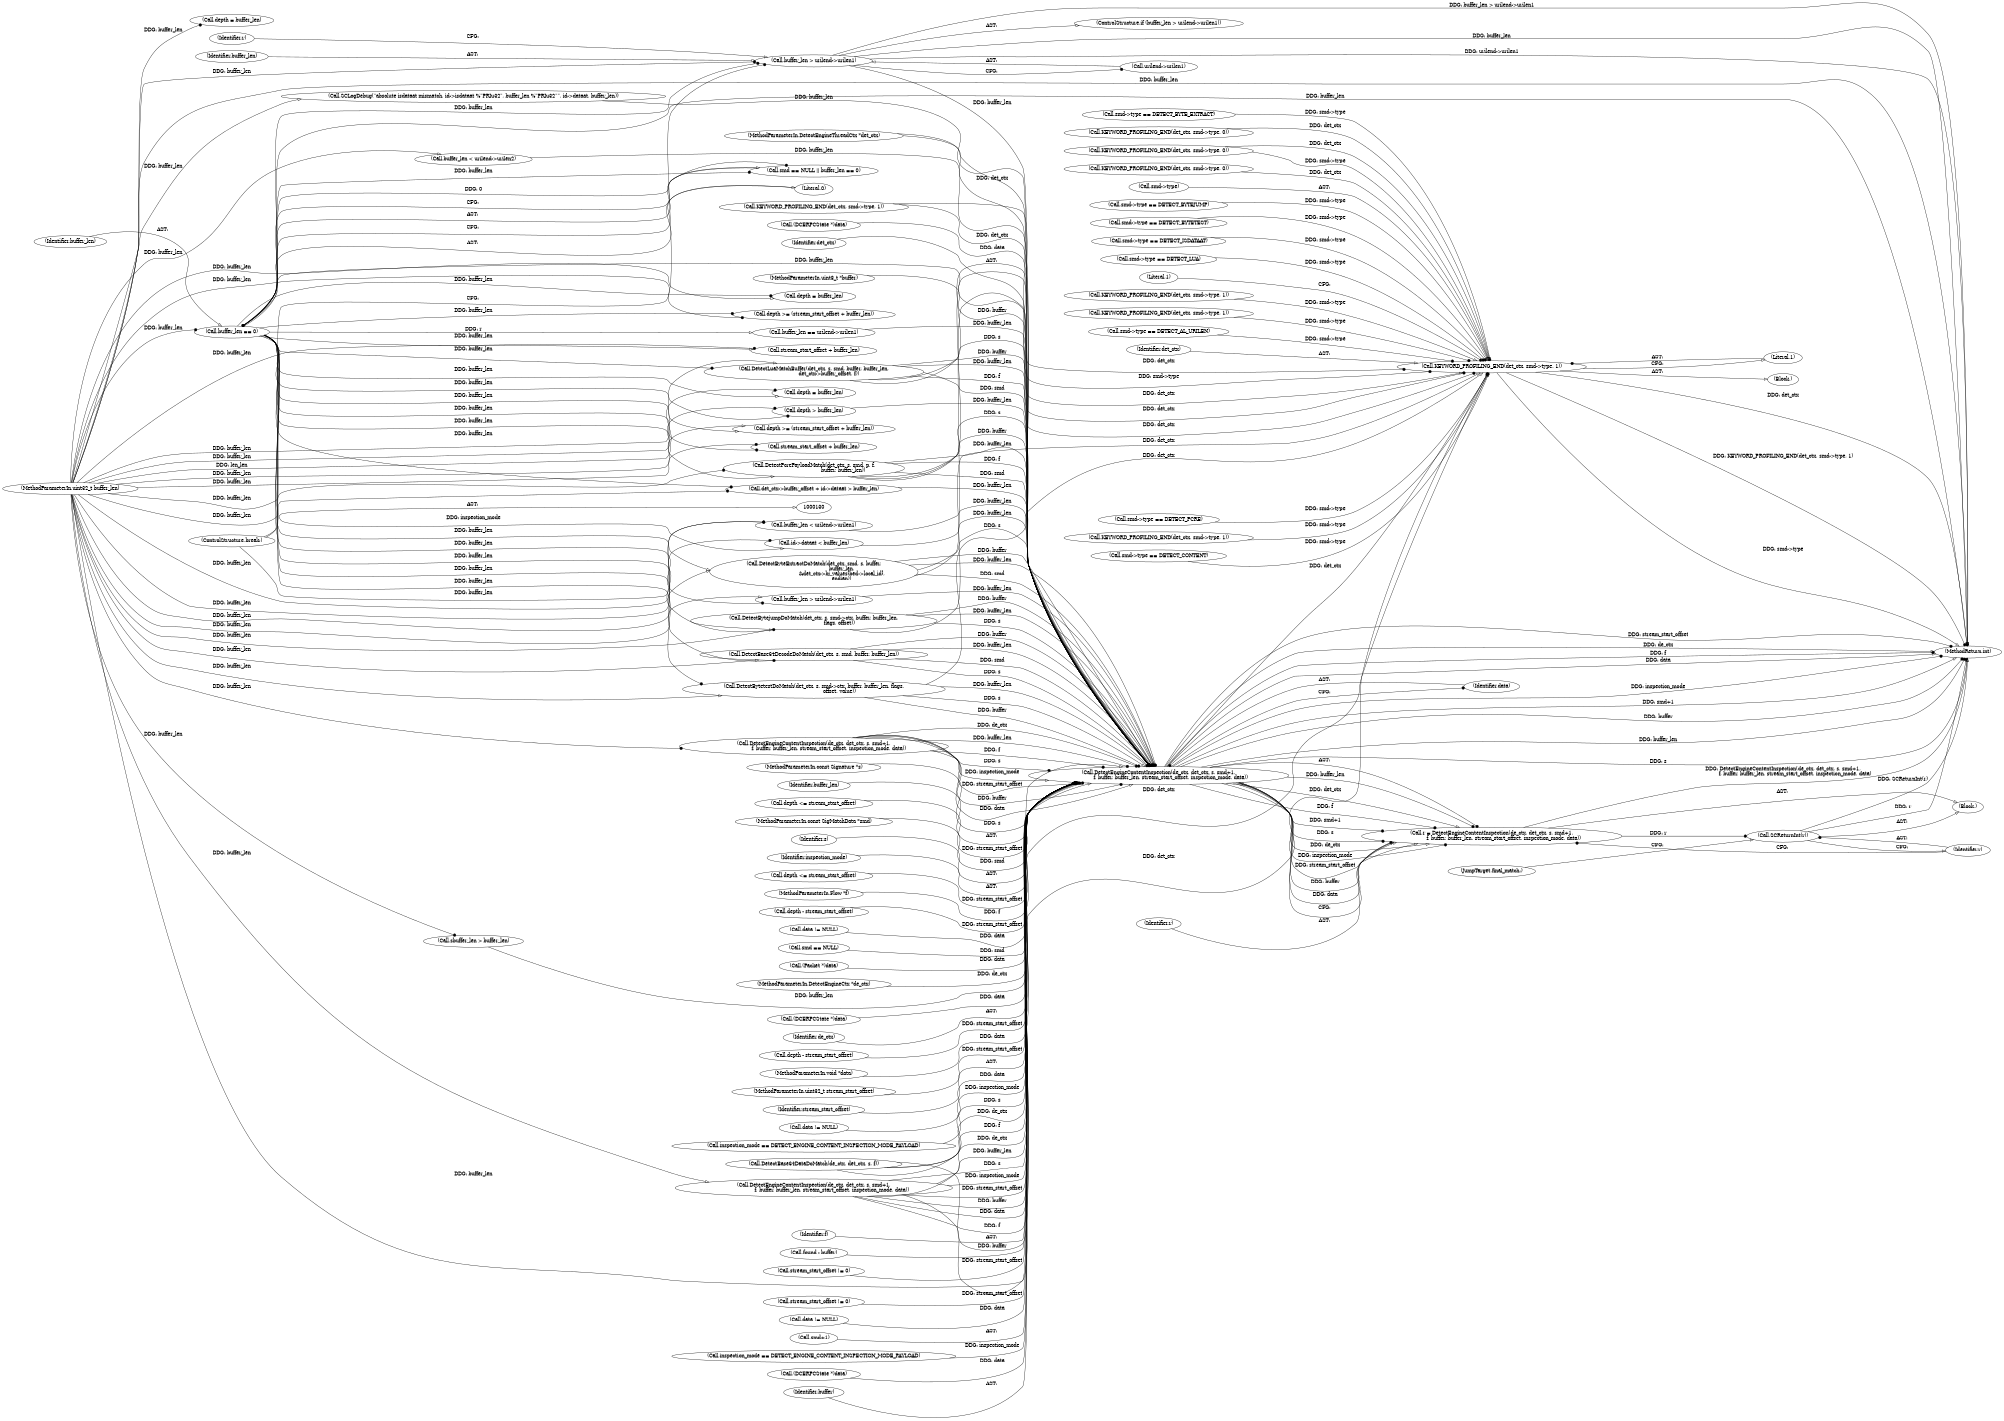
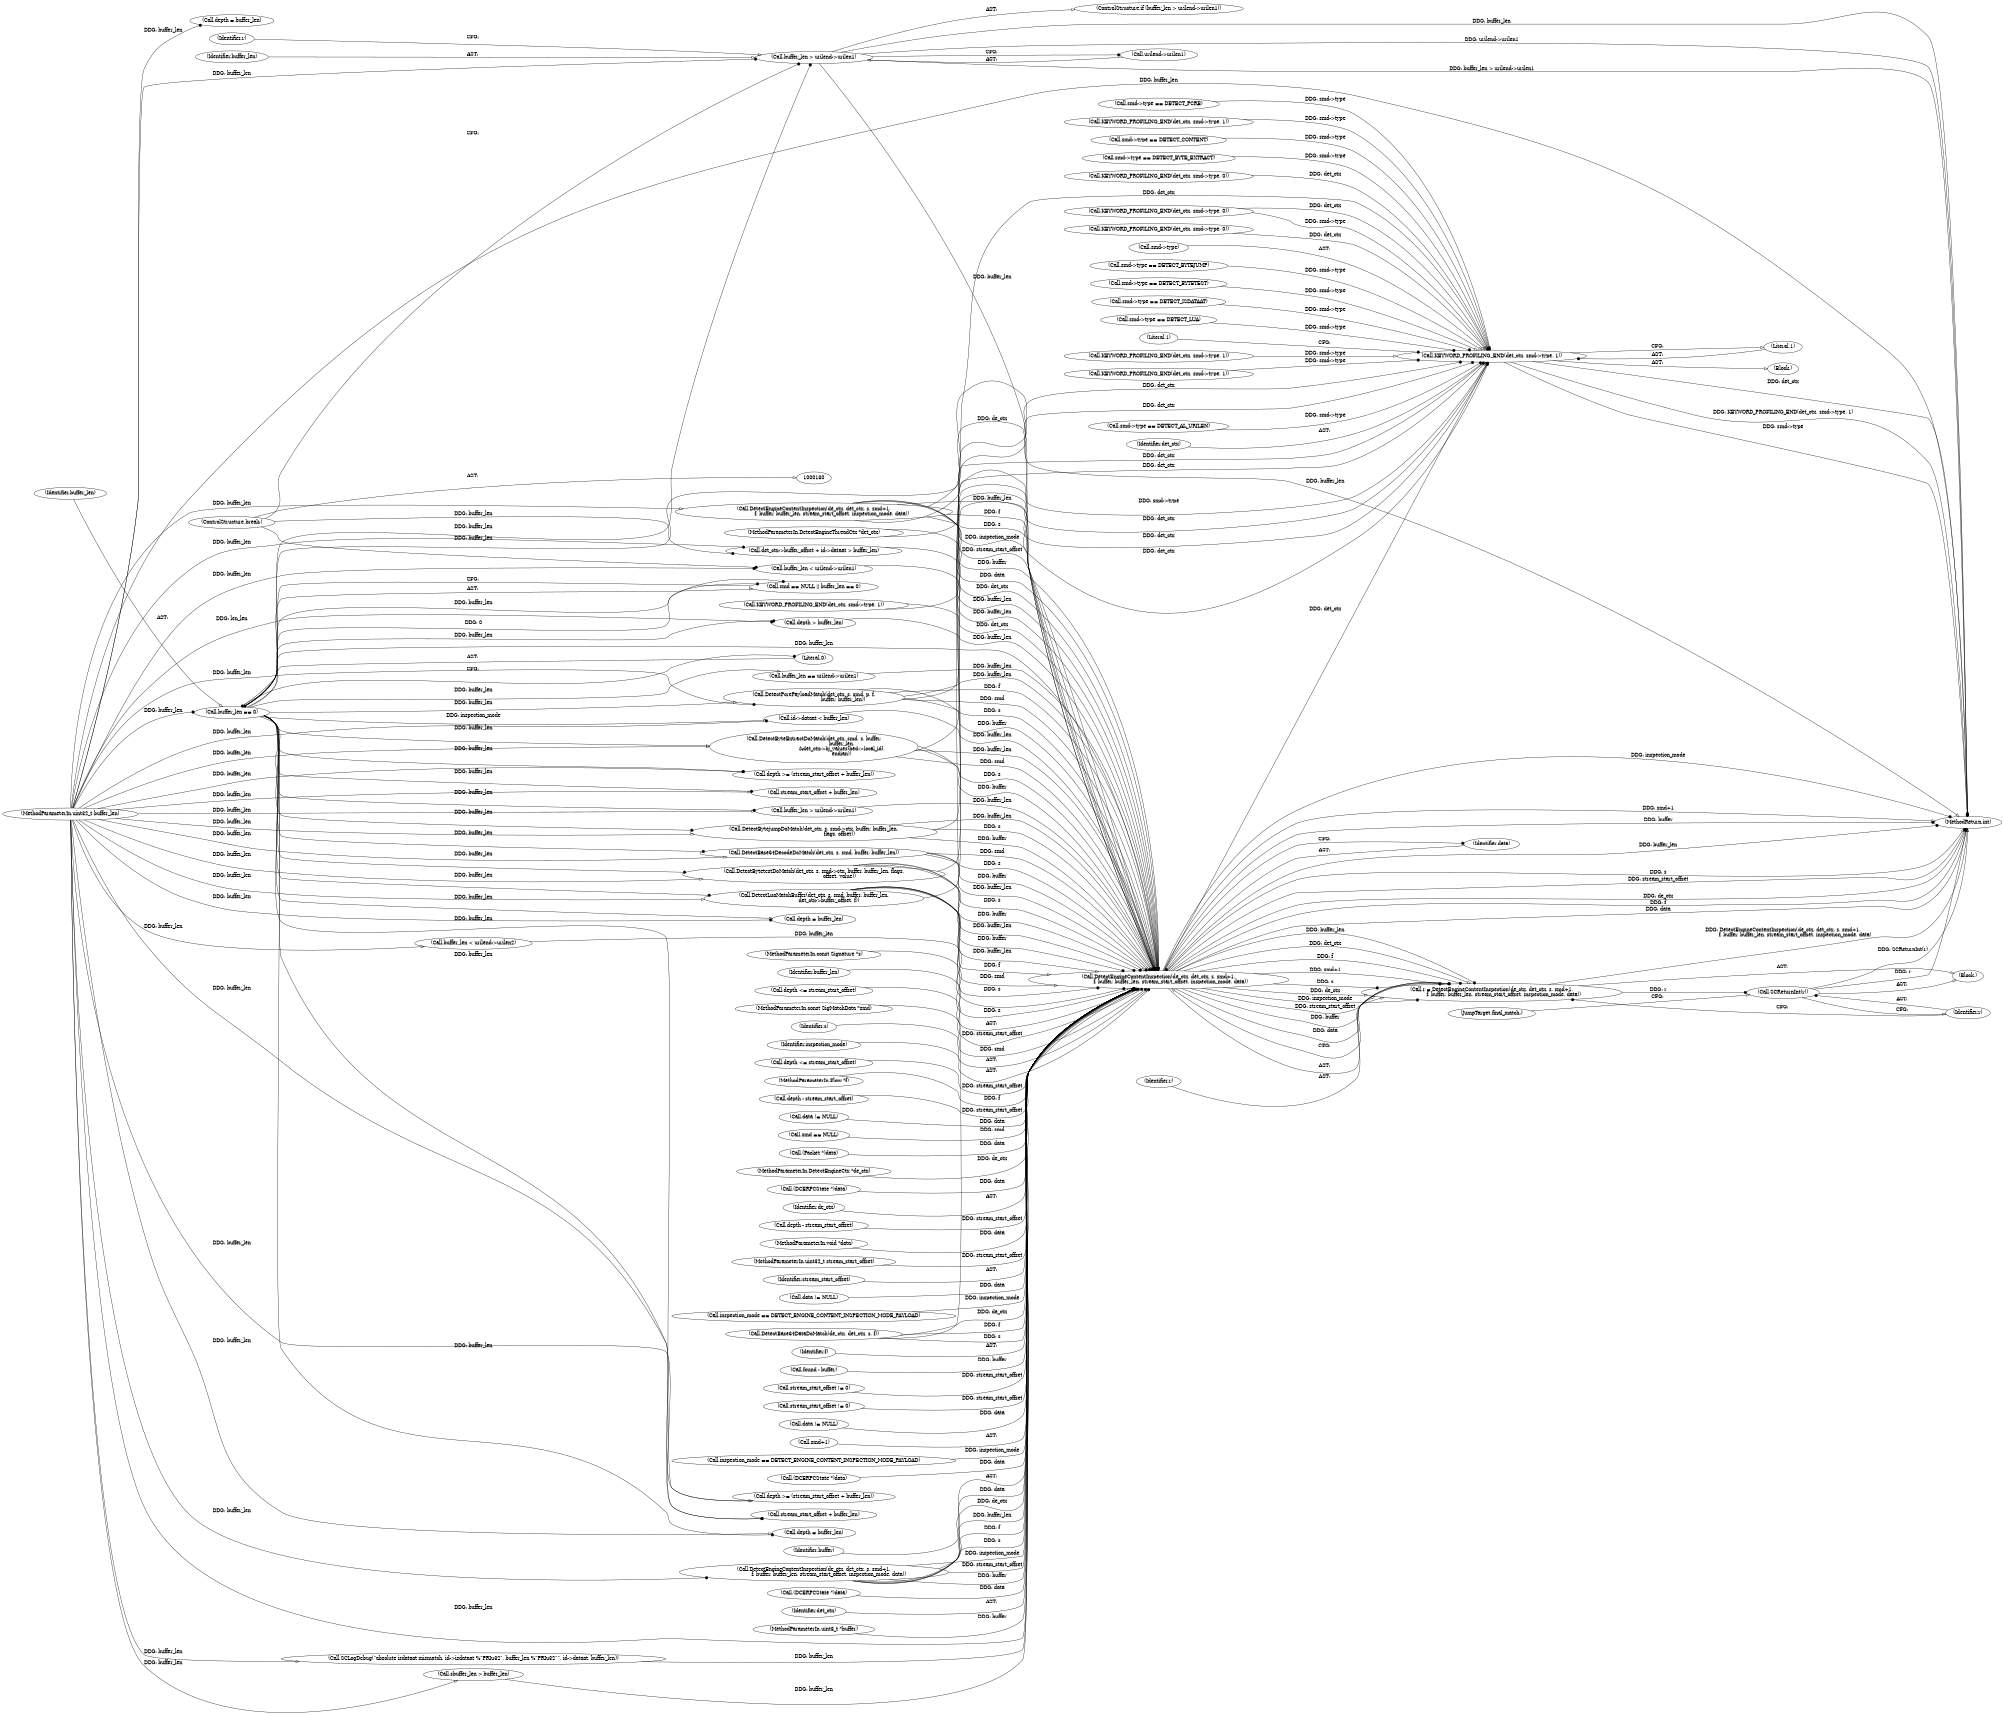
edge "(Call,buffer_len == 0)" -> "(Literal,0)": arrowhead onormal -> dot
edge "(Call,buffer_len == 0)" -> "(Call,buffer_len == urilend->urilen1)": label "DDG: r" -> "DDG: buffer_len"
edge "(Call,buffer_len == 0)" -> "(Call,det_ctx->buffer_offset + id->dataat > buffer_len)": now "(ControlStructure,break;)" -> "(Call,det_ctx->buffer_offset + id->dataat > buffer_len)"
edge "(MethodParameterIn,uint32_t buffer_len)" -> "(Call,sbuffer_len > buffer_len)": arrowhead dot -> onormal
